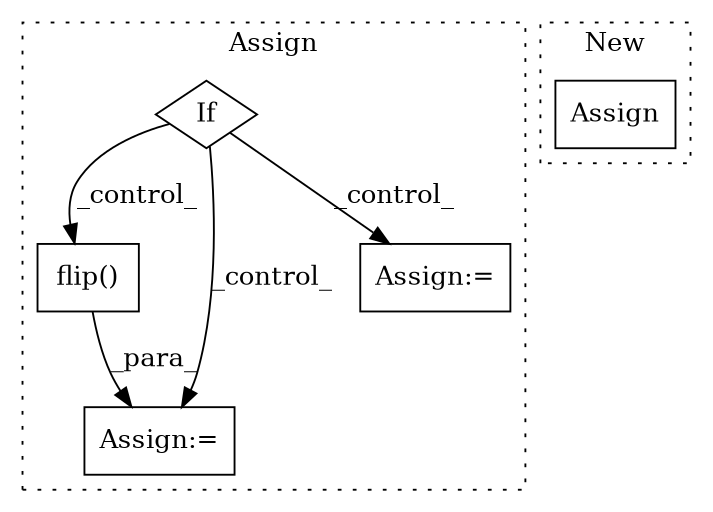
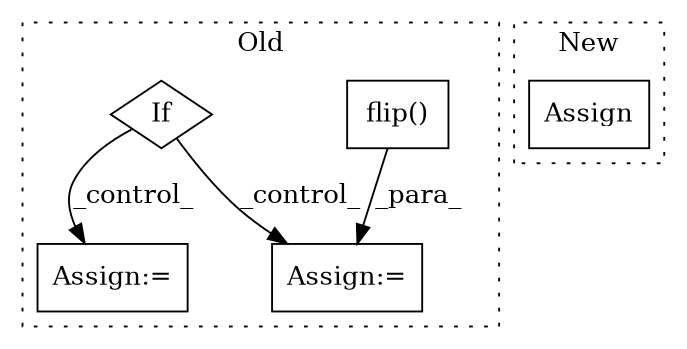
cluster "Assign": label "Assign" -> "Old"
edge "If" -> "flip()": removed, label "_control_"
